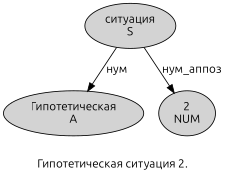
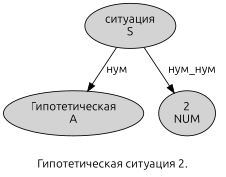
edge "ситуация S" -> "2 NUM": label "нум_аппоз" -> "нум_нум"
